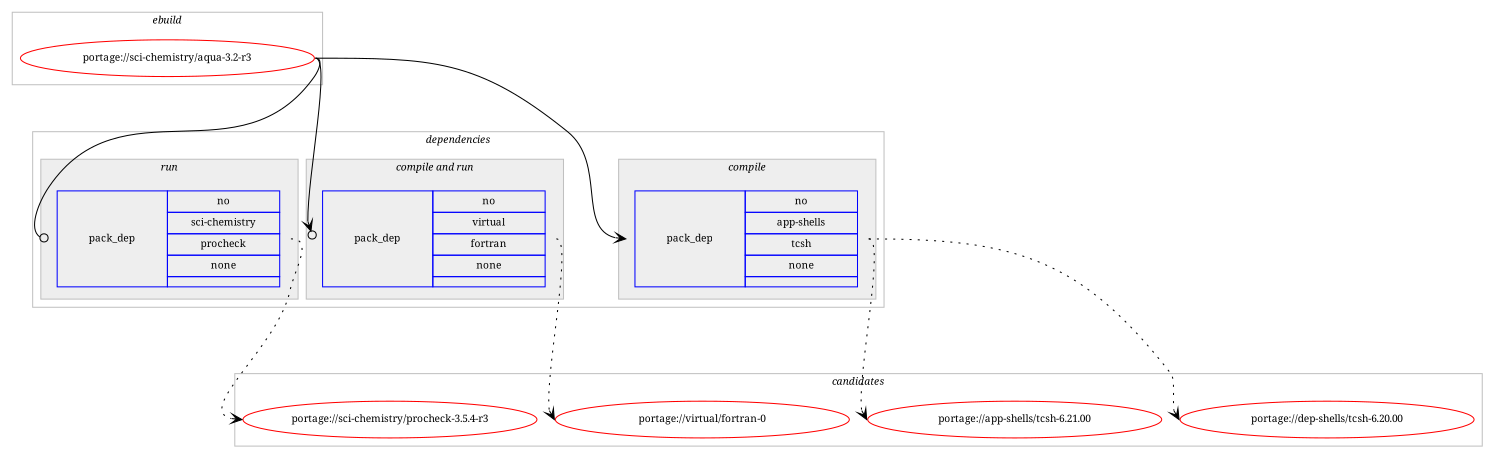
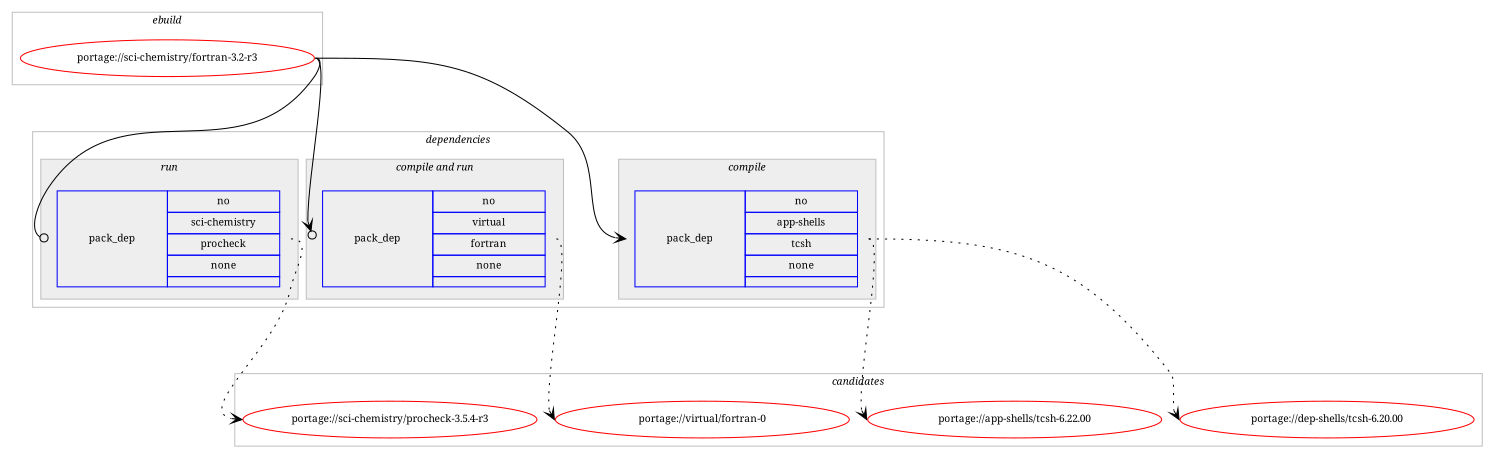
node "portage://sci-chemistry/aqua-3.2-r3": label "portage://sci-chemistry/aqua-3.2-r3" -> "portage://sci-chemistry/fortran-3.2-r3"
node "portage://app-shells/tcsh-6.21.00": label "portage://app-shells/tcsh-6.21.00" -> "portage://app-shells/tcsh-6.22.00"
